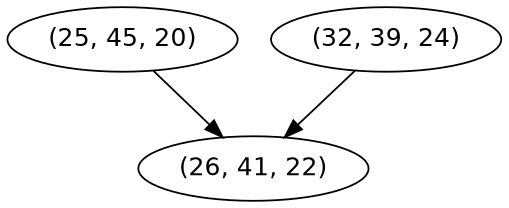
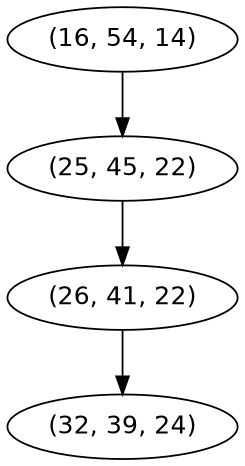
node "(16, 54, 14)": added
node "(25, 45, 20)": label "(25, 45, 20)" -> "(25, 45, 22)"
edge "(32, 39, 24)" -> "(26, 41, 22)": reversed
